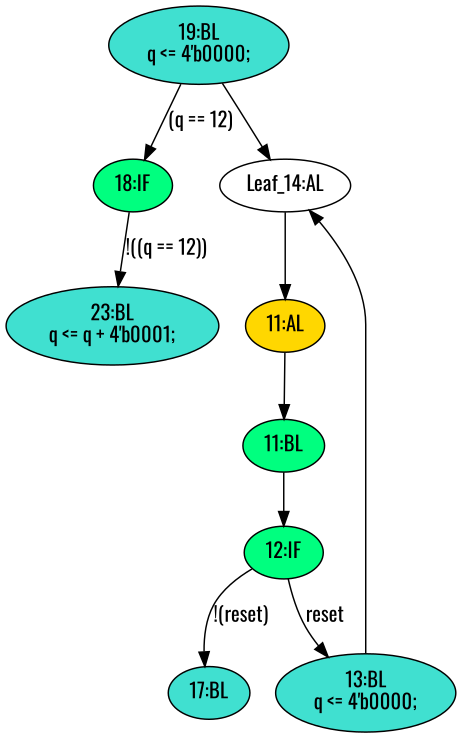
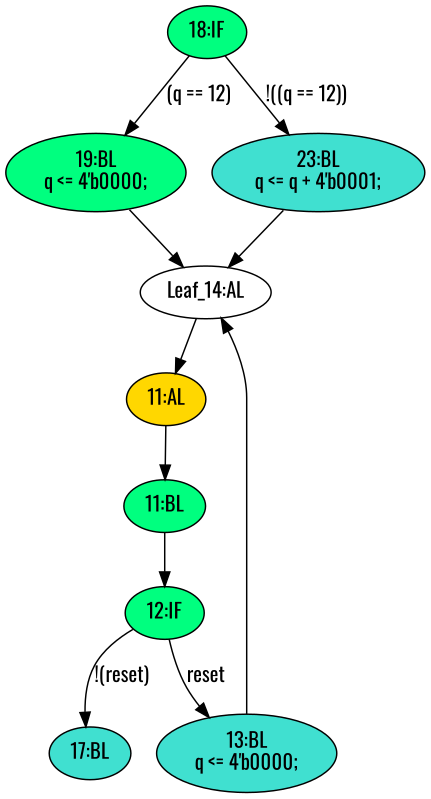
node "19:BL q <= 4'b0000;": fillcolor turquoise -> springgreen
edge "19:BL q <= 4'b0000;" -> "18:IF": reversed
edge "23:BL q <= q + 4'b0001;" -> "Leaf_14:AL": added
